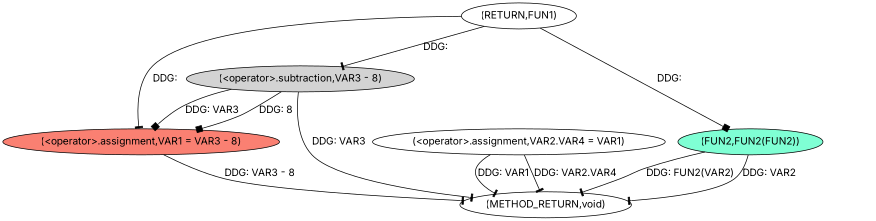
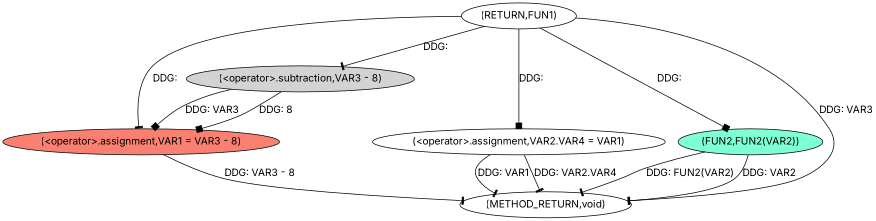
edge "(RETURN,FUN1)" -> "(<operator>.assignment,VAR2.VAR4 = VAR1)": added, label "DDG:"
node "(FUN2,FUN2(FUN2))": label "(FUN2,FUN2(FUN2))" -> "(FUN2,FUN2(VAR2))"
edge "(<operator>.subtraction,VAR3 - 8)" -> "(METHOD_RETURN,void)": now "(RETURN,FUN1)" -> "(METHOD_RETURN,void)"
